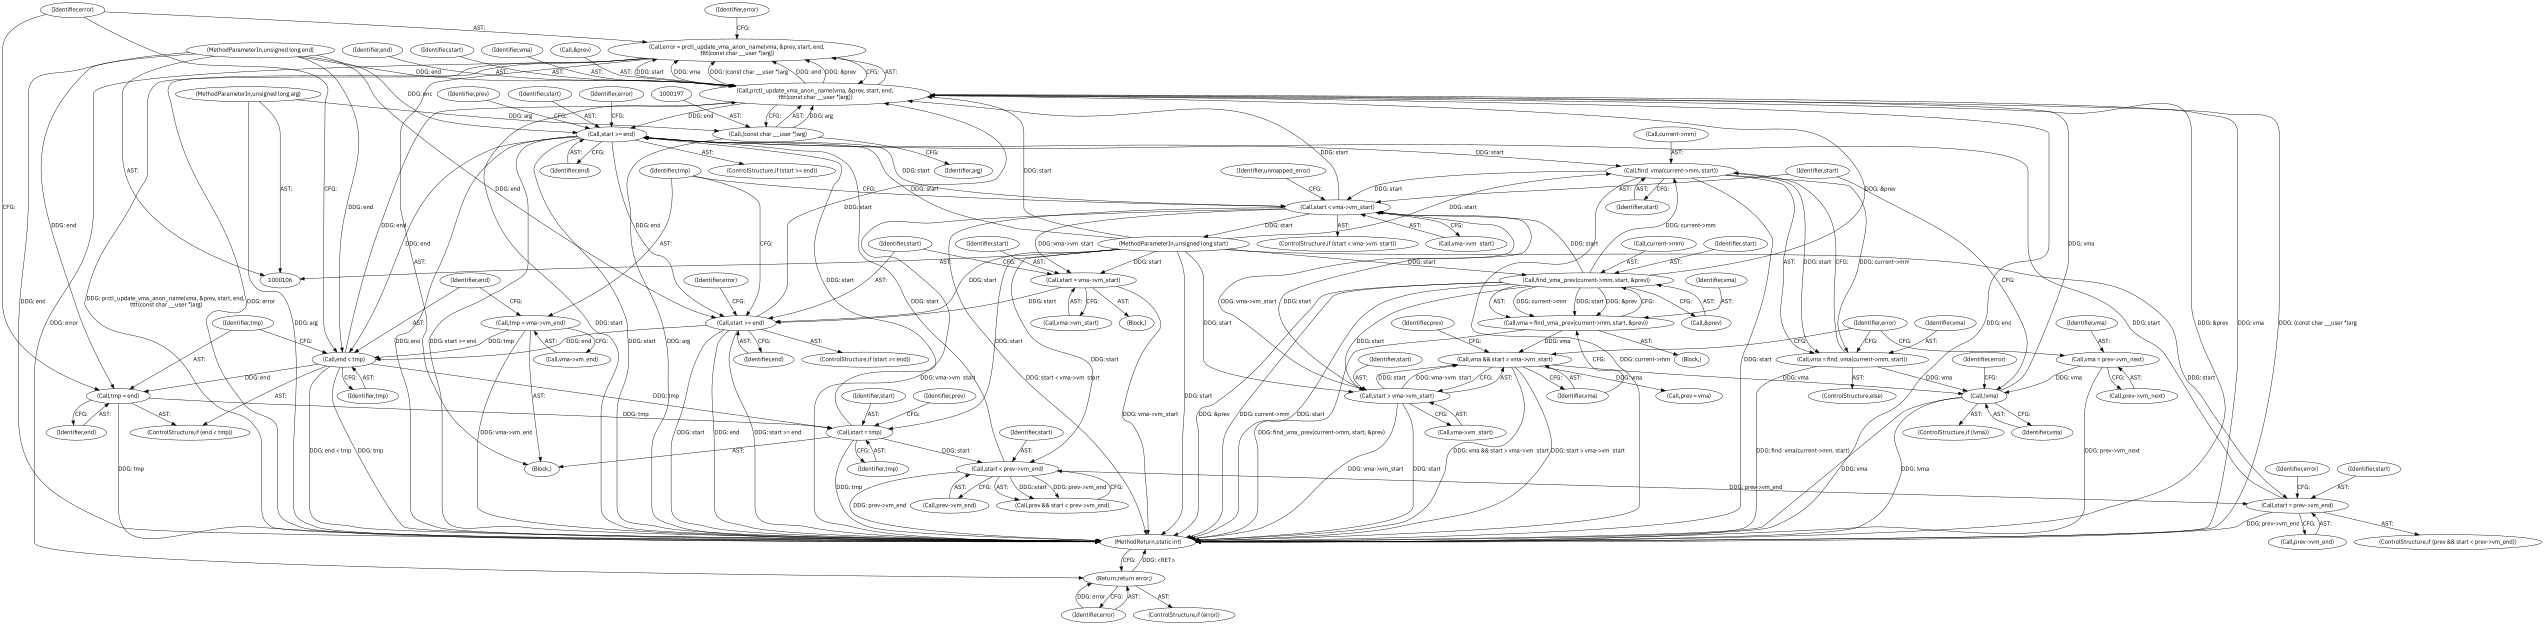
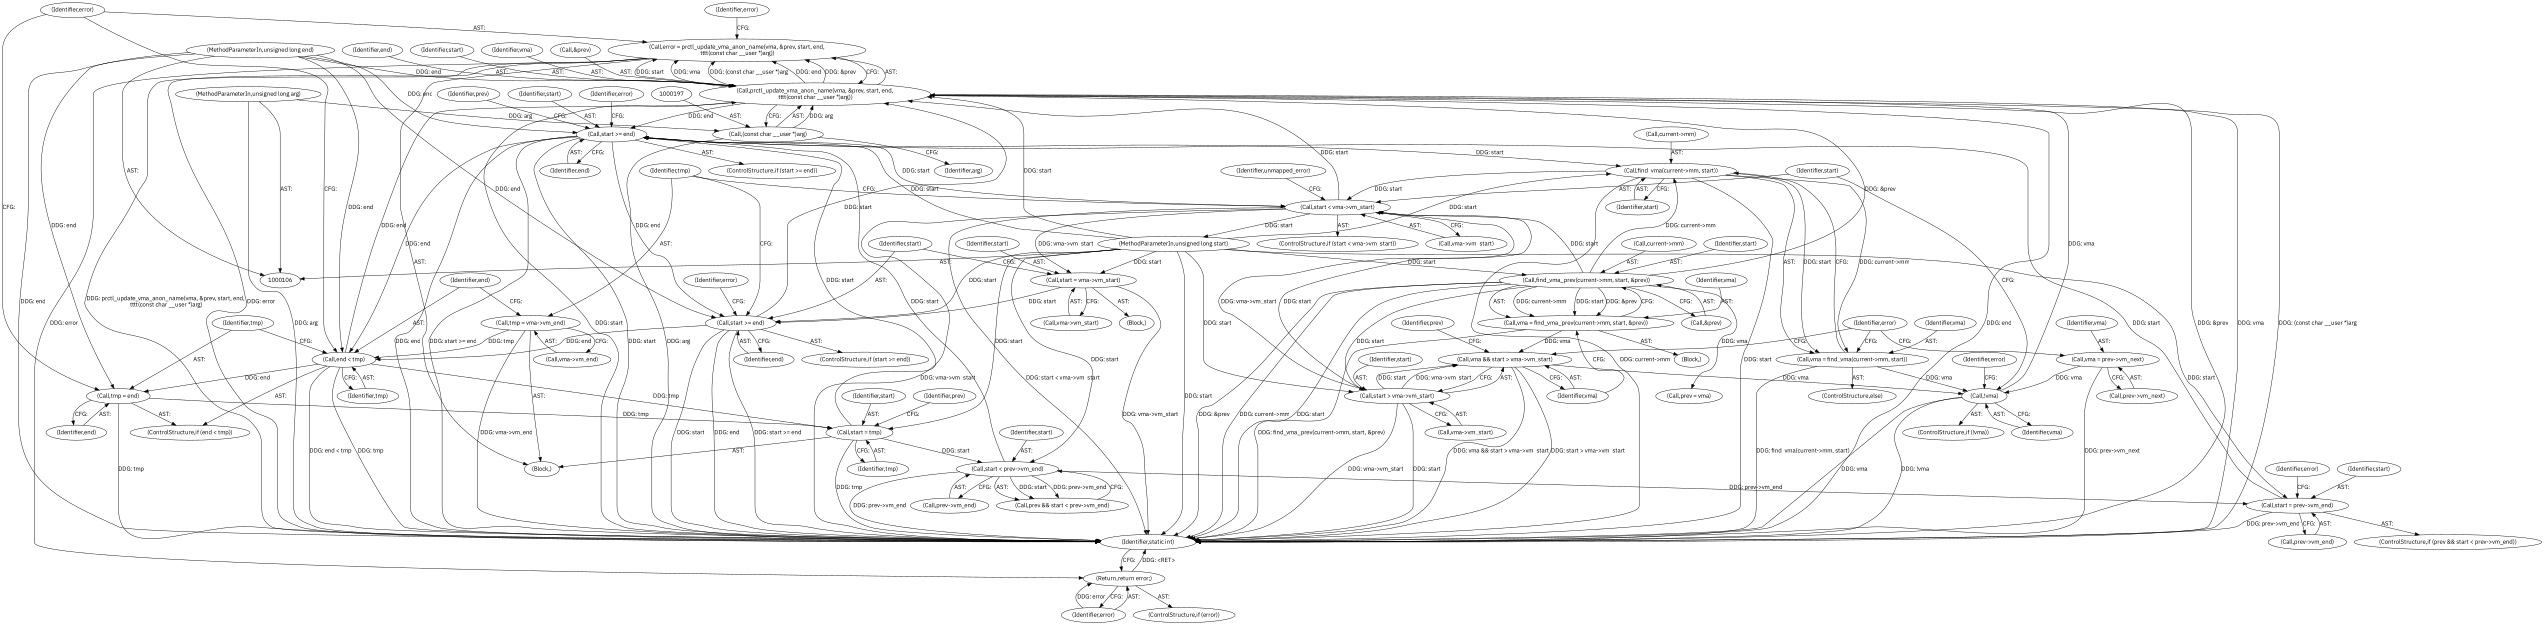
edge "(Call,vma && start > vma->vm_start)" -> "(Call,prev = vma)": now "(Call,find_vma_prev(current->mm, start, &prev))" -> "(Call,prev = vma)"
node "(MethodReturn,static int)": label "(MethodReturn,static int)" -> "(Identifier,static int)"
